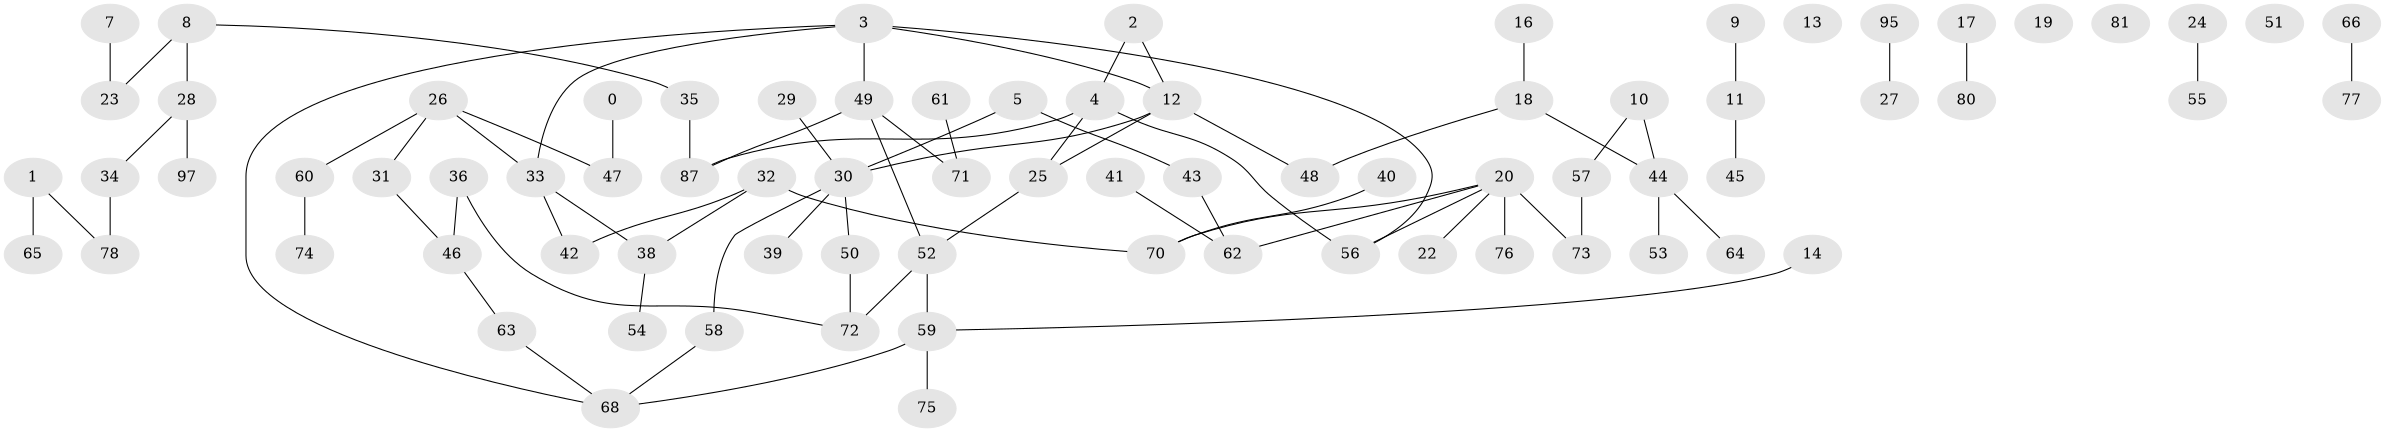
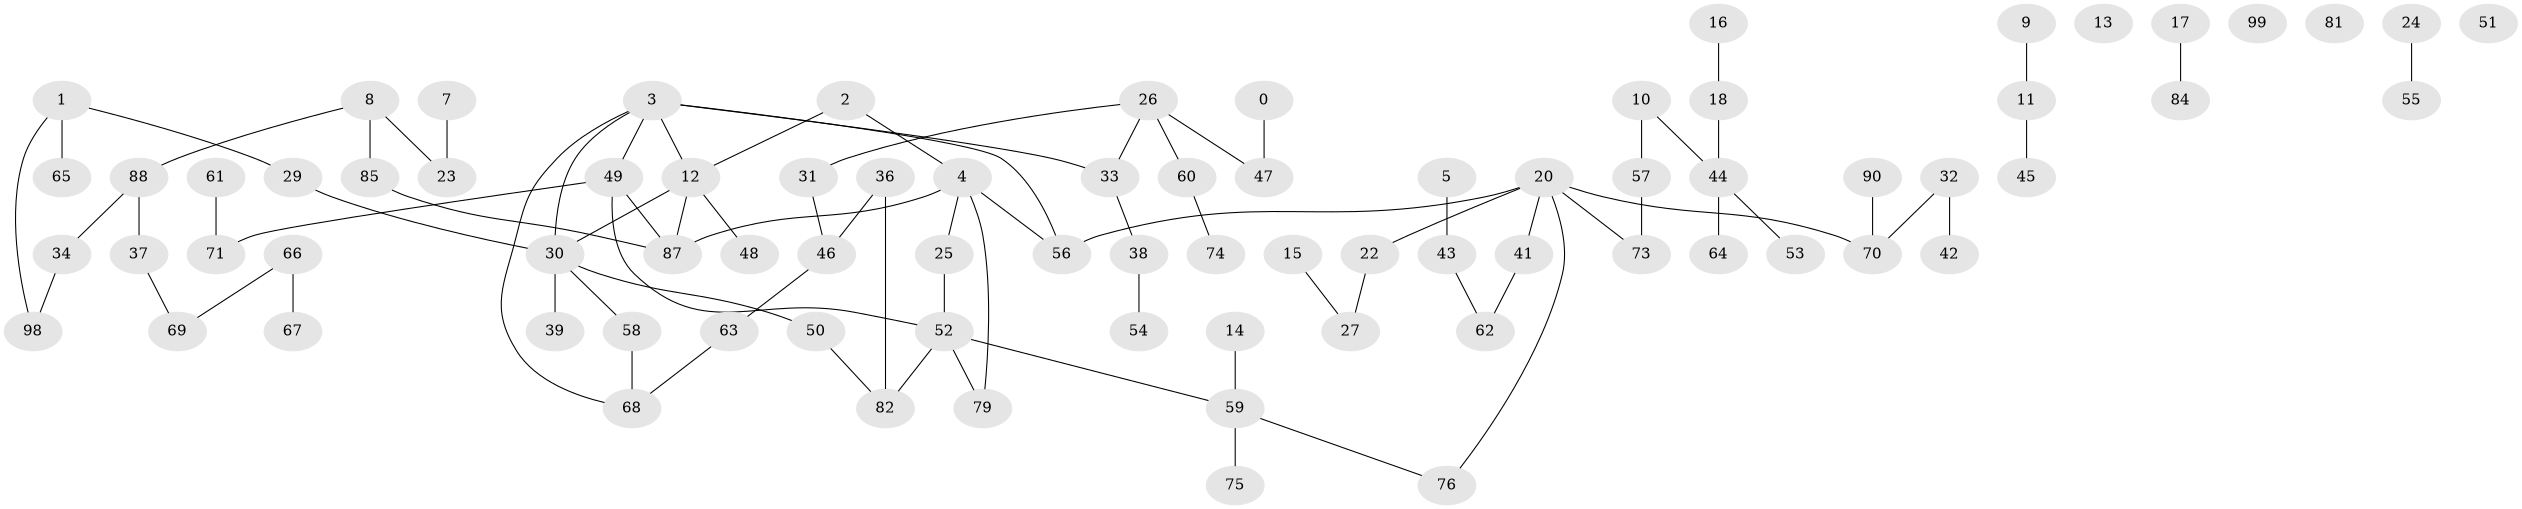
node "95": label "95" -> "15"
node "19": label "19" -> "99"
node "28": label "28" -> "88"
node "35": label "35" -> "85"
node "80": label "80" -> "84"
node "77": label "77" -> "67"
edge "1" -- "29": added
edge "12" -- "25": now "12" -- "87"
edge "18" -- "48": removed
edge "5" -- "30": now "3" -- "30"
node "97": label "97" -> "37"
node "40": label "40" -> "90"
edge "33" -- "42": removed
edge "32" -- "38": removed
edge "20" -- "62": now "20" -- "41"
node "78": label "78" -> "98"
edge "22" -- "27": added
node "69": added
node "72": label "72" -> "82"
edge "59" -- "68": now "59" -- "76"
node "79": added
